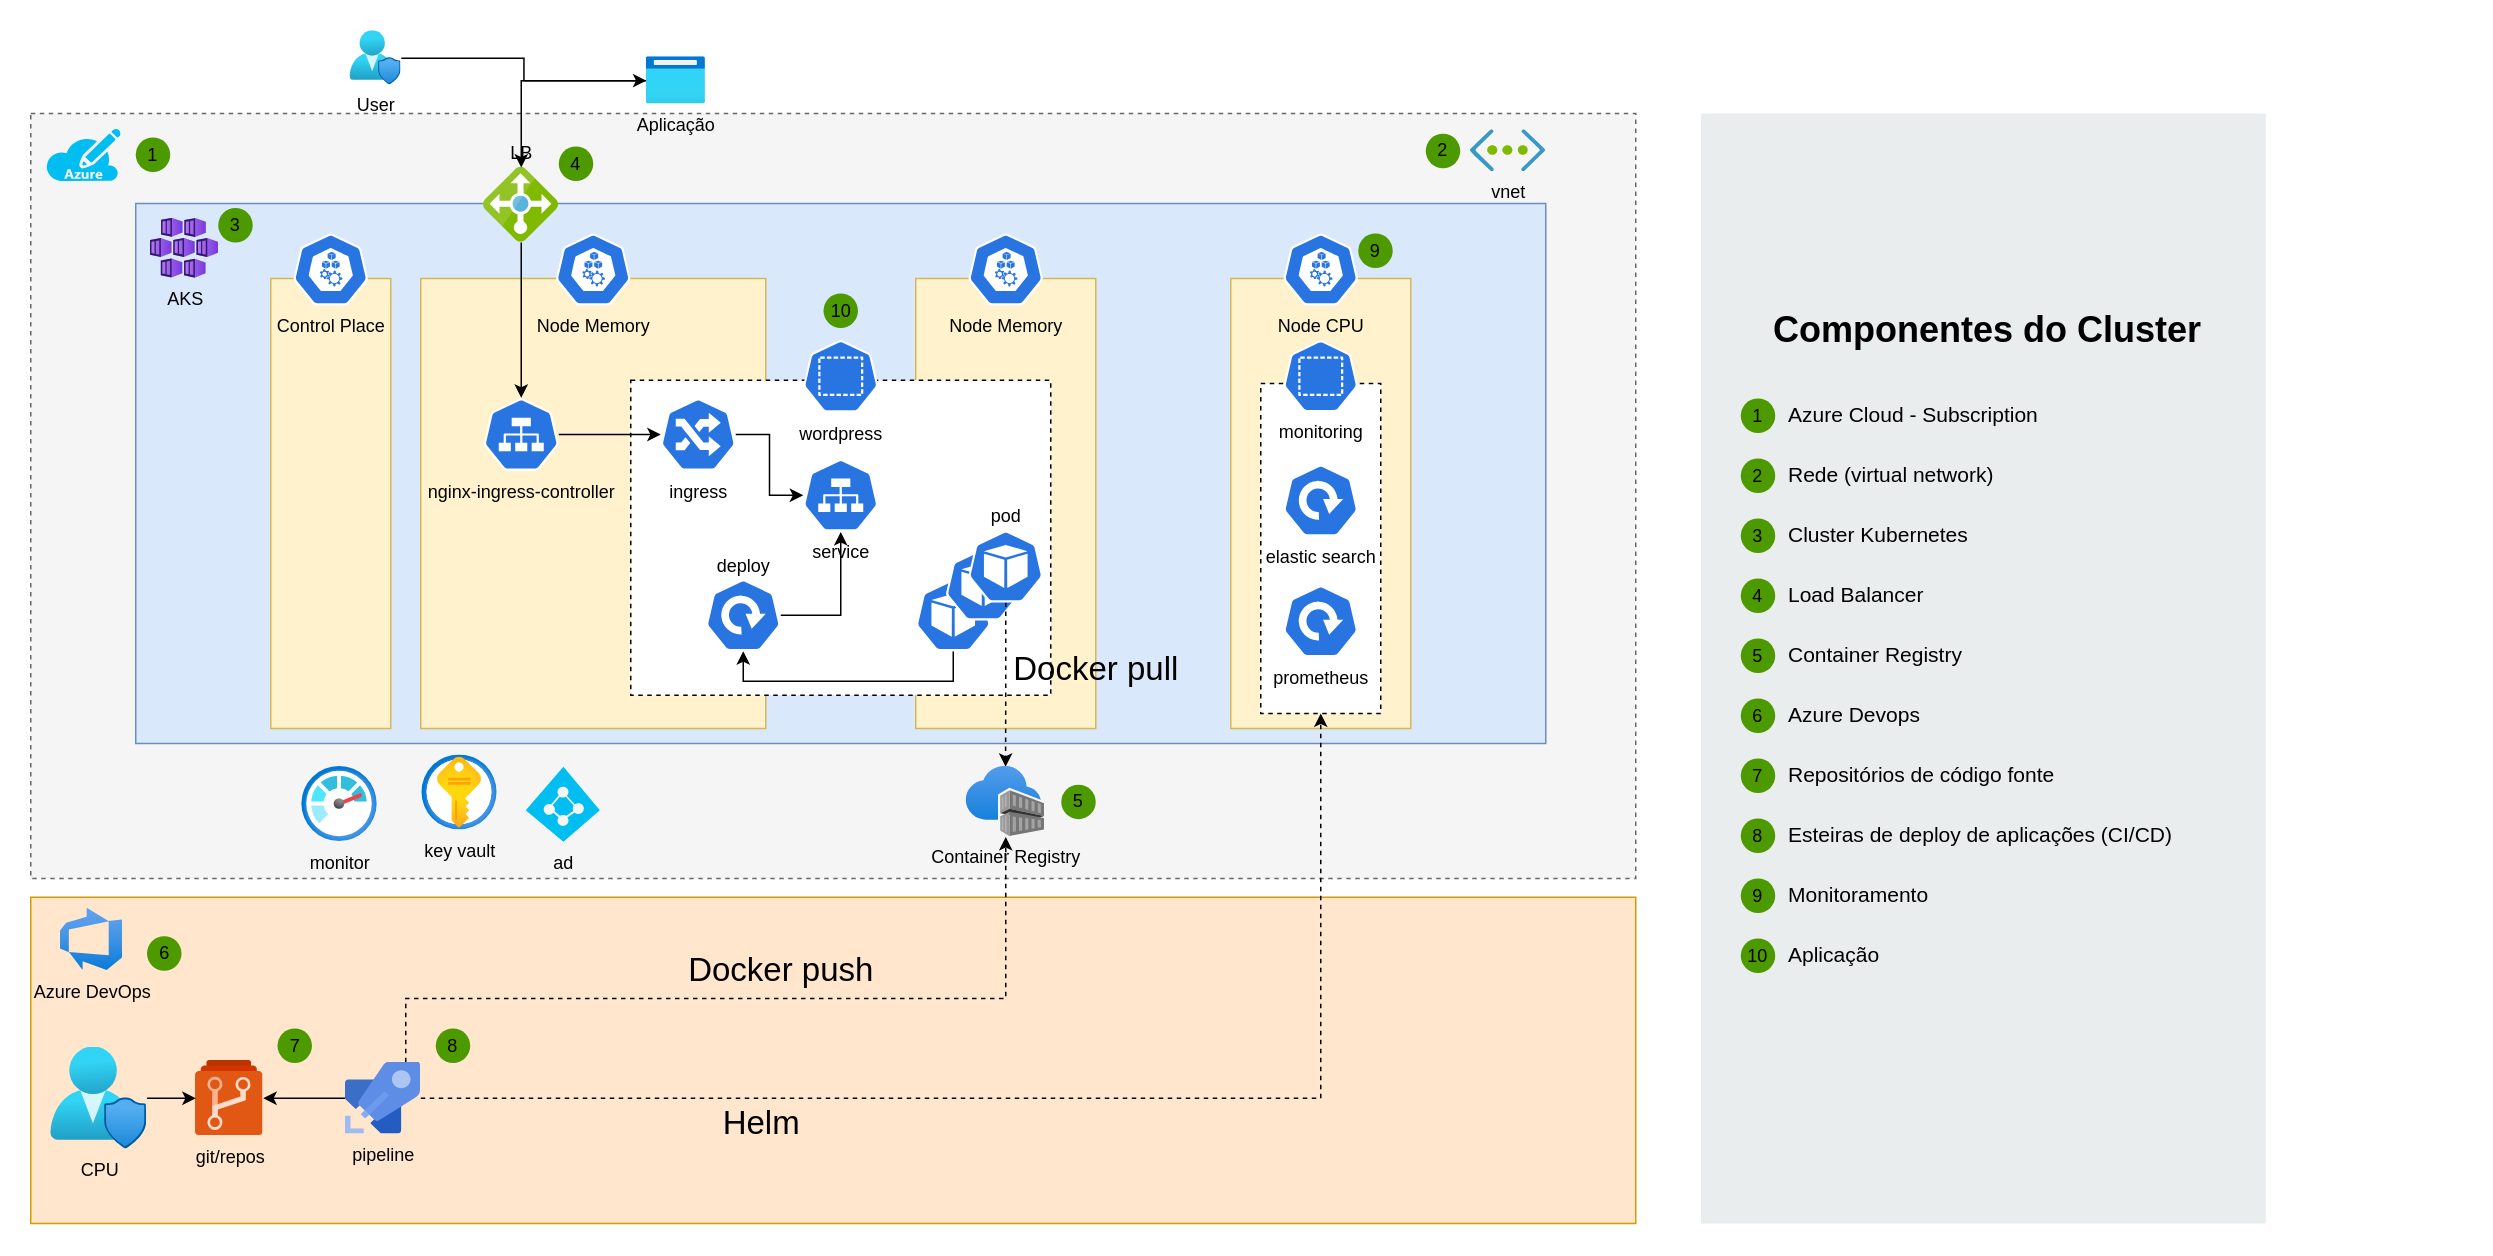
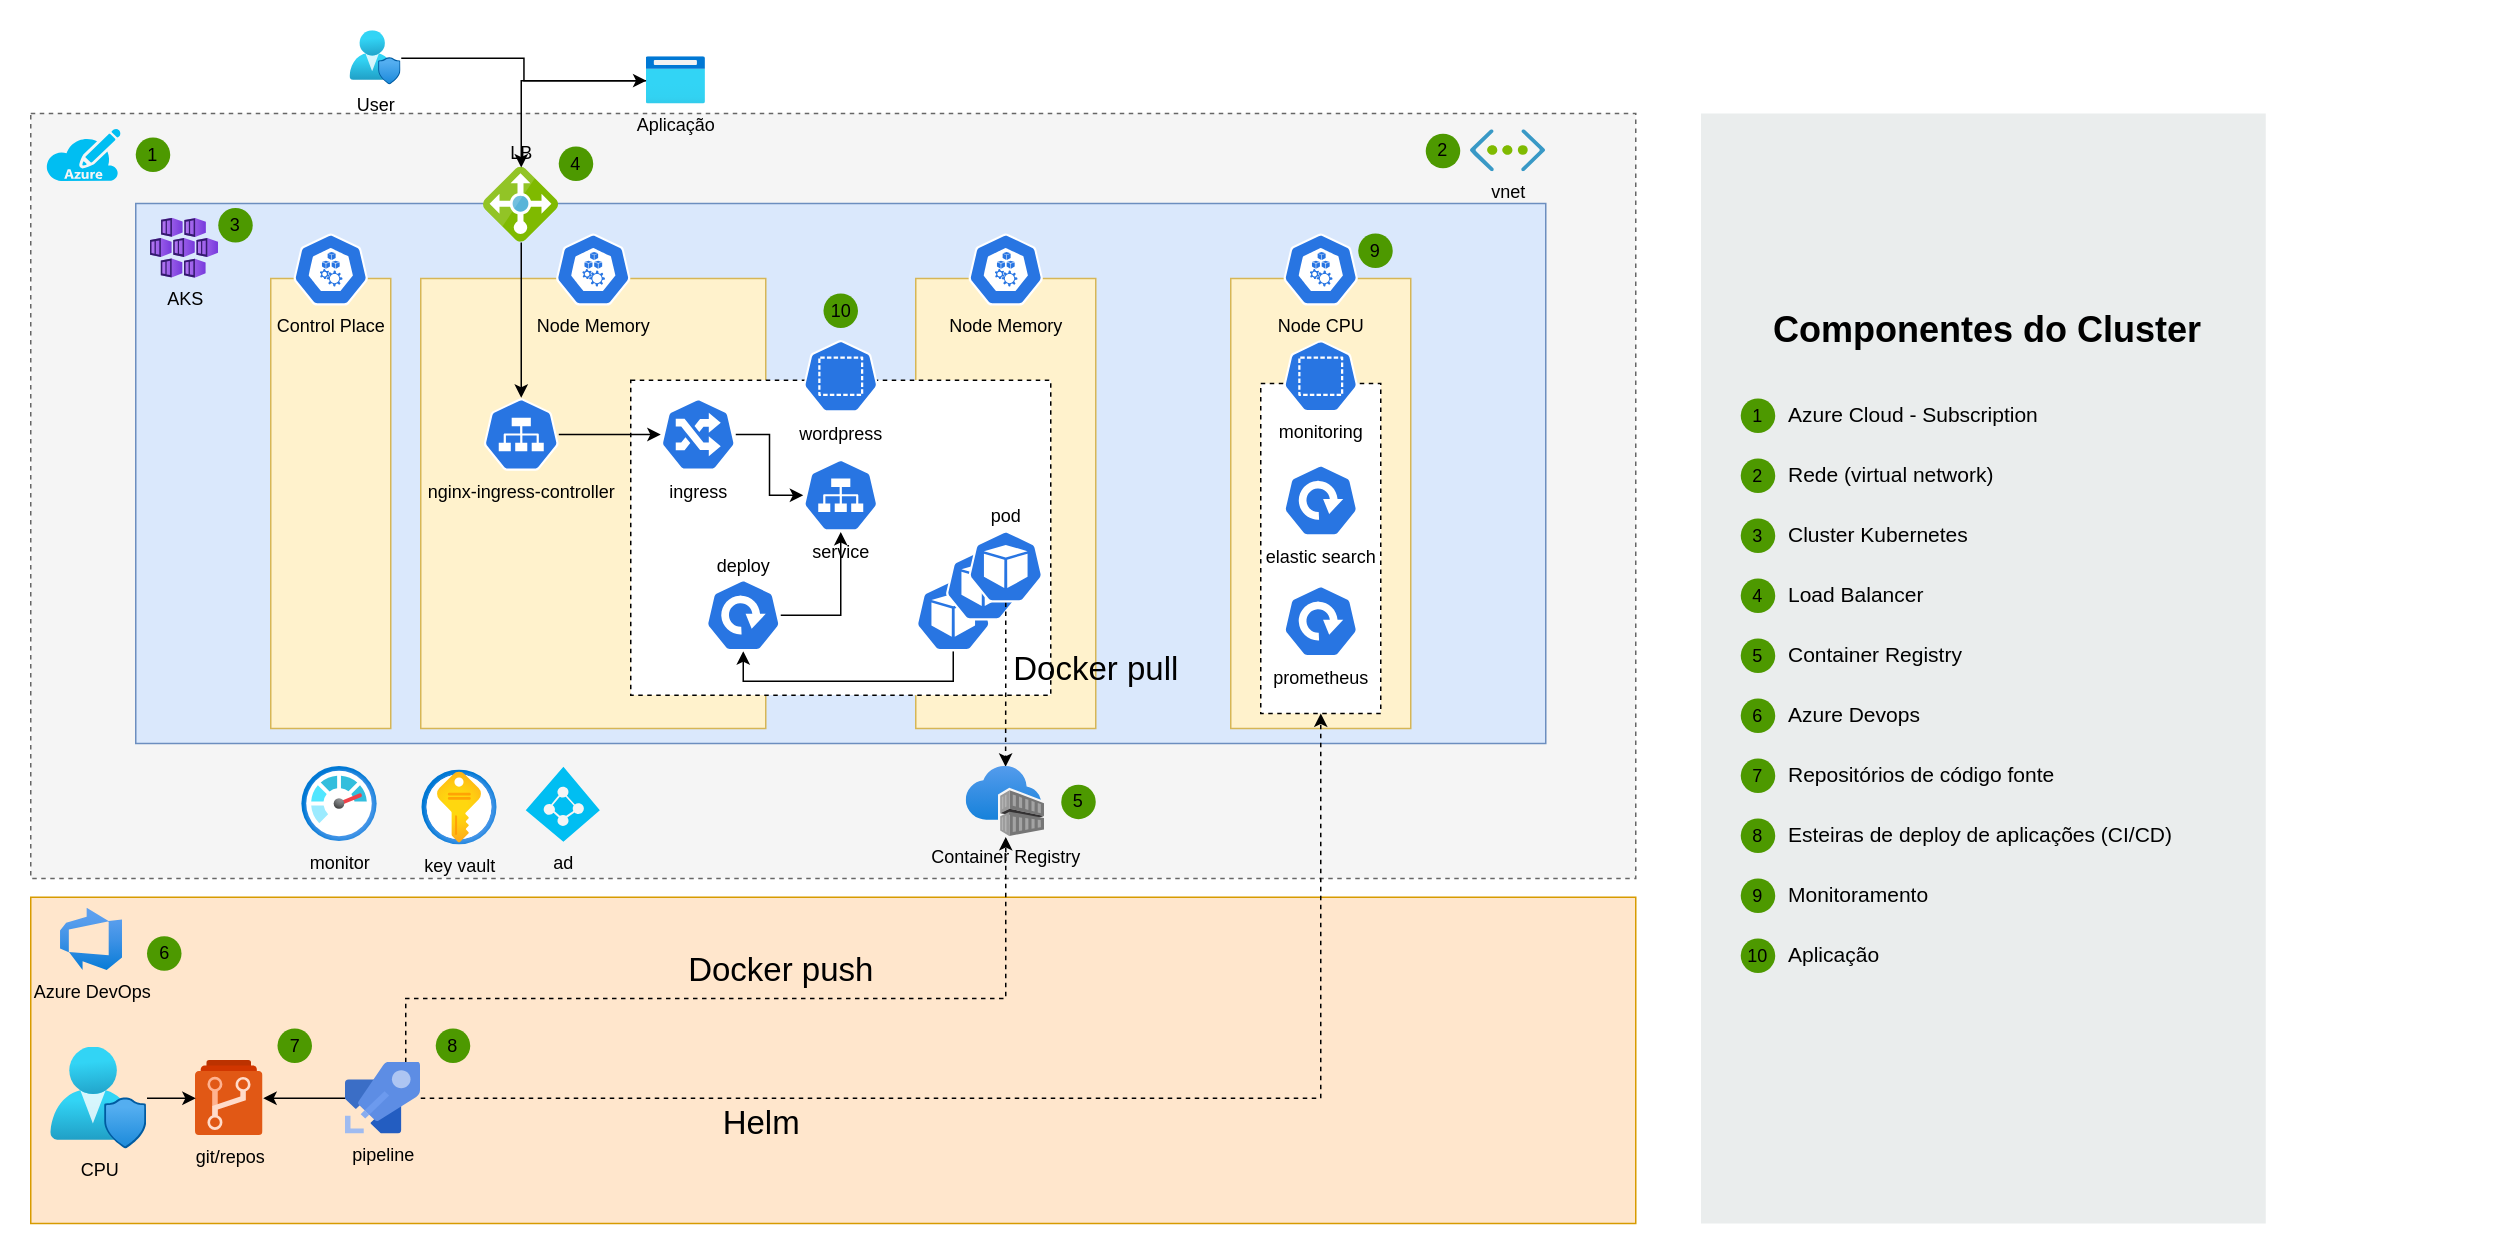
node "key vault": moved (460, 792) -> (460, 807)
